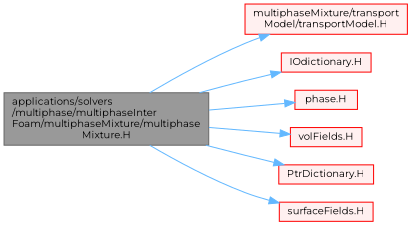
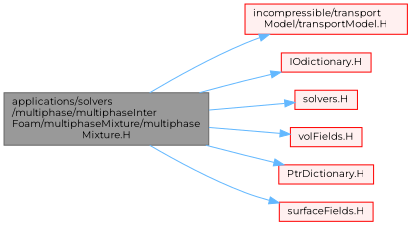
node "multiphaseMixture/transport Model/transportModel.H": label "multiphaseMixture/transport Model/transportModel.H" -> "incompressible/transport Model/transportModel.H"
node "phase.H": label "phase.H" -> "solvers.H"
